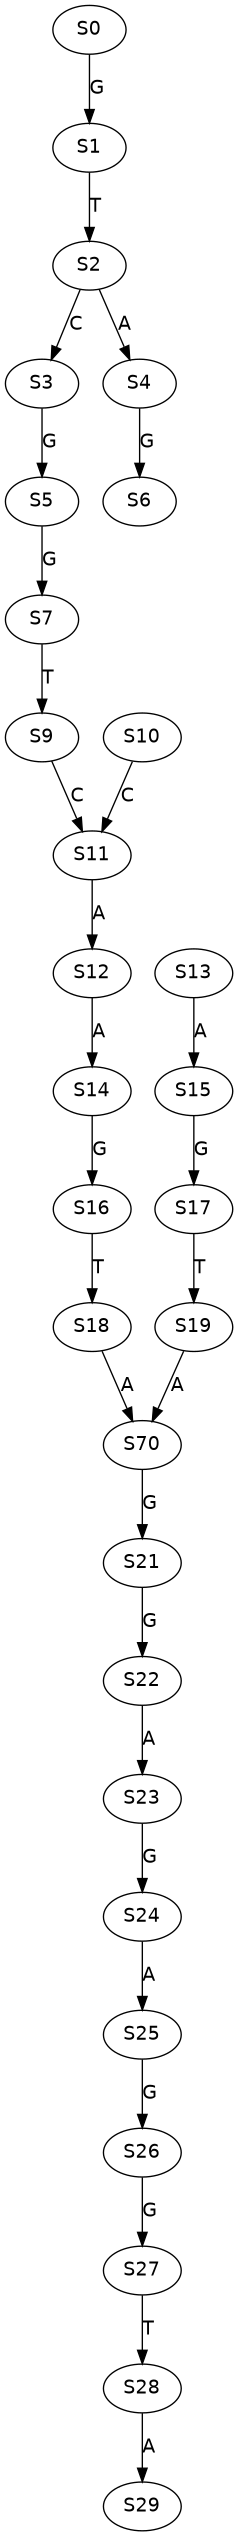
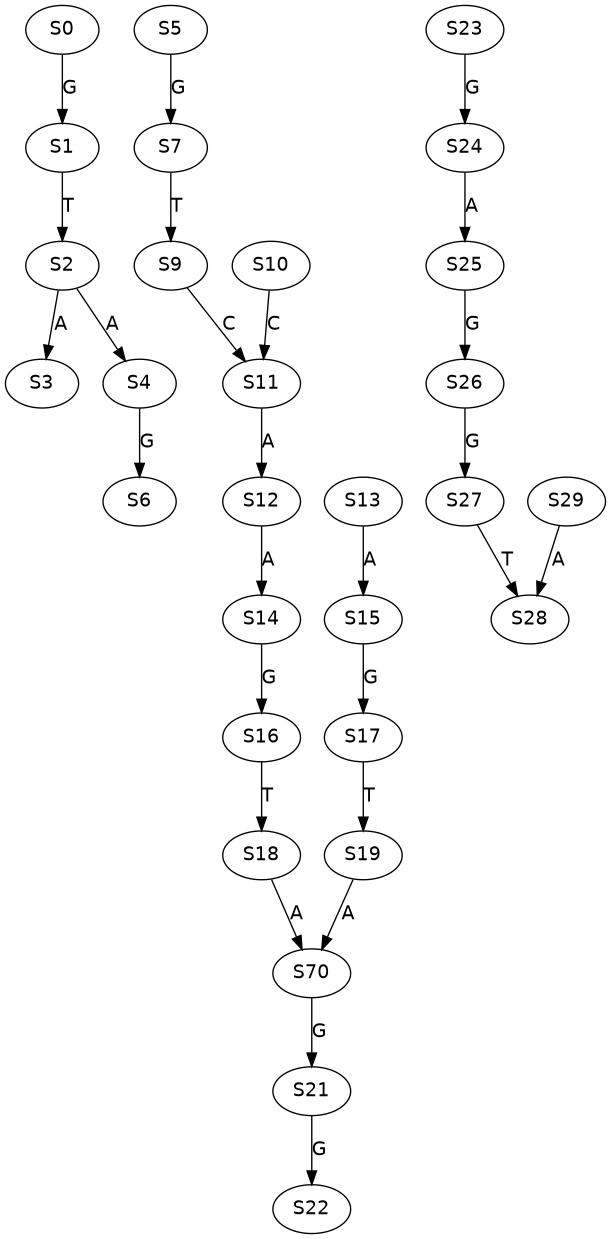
edge "S2" -> "S3": label "C" -> "A"
edge "S3" -> "S5": removed, label "G"
edge "S22" -> "S23": removed, label "A"
edge "S28" -> "S29": reversed
